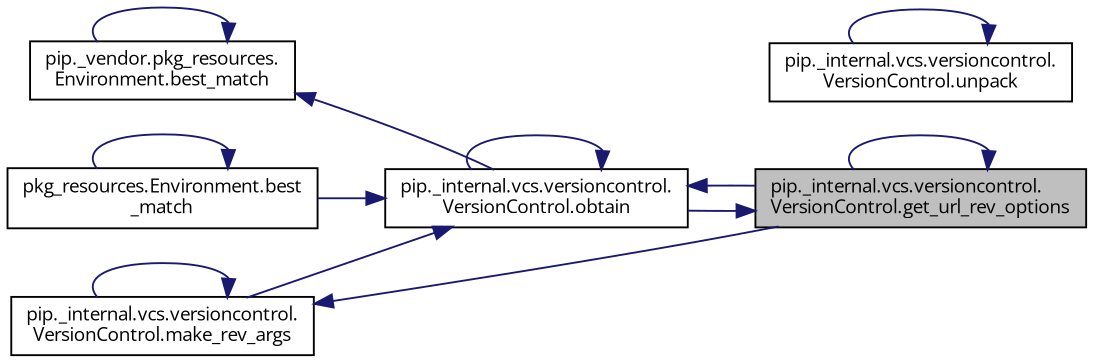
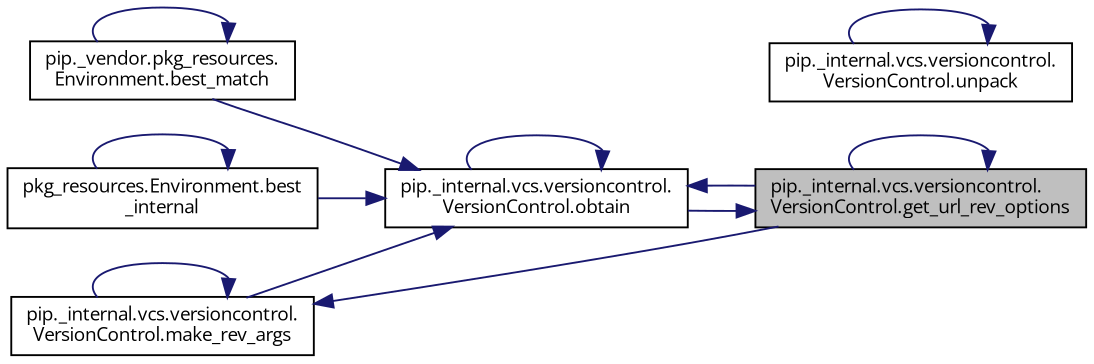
edge "pip._internal.vcs.versioncontrol. VersionControl.obtain" -> "pip._vendor.pkg_resources. Environment.best_match": reversed
node "pkg_resources.Environment.best _match": label "pkg_resources.Environment.best _match" -> "pkg_resources.Environment.best _internal"
